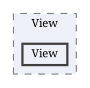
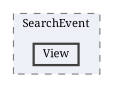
cluster "View": label "View" -> "SearchEvent"
